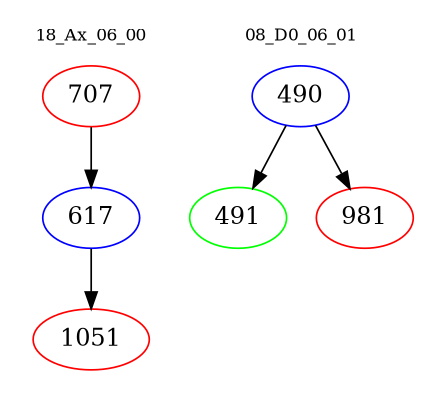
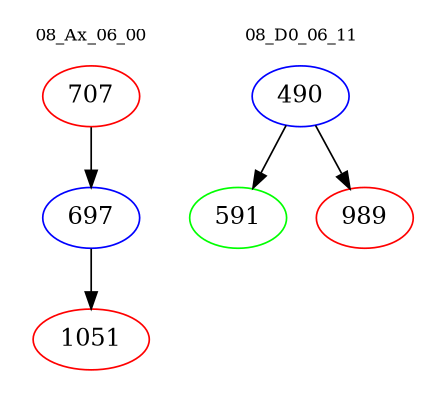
cluster "18_Ax_06_00": label "18_Ax_06_00" -> "08_Ax_06_00"
cluster "08_D0_06_01": label "08_D0_06_01" -> "08_D0_06_11"
node "617": label "617" -> "697"
node "491": label "491" -> "591"
node "981": label "981" -> "989"
